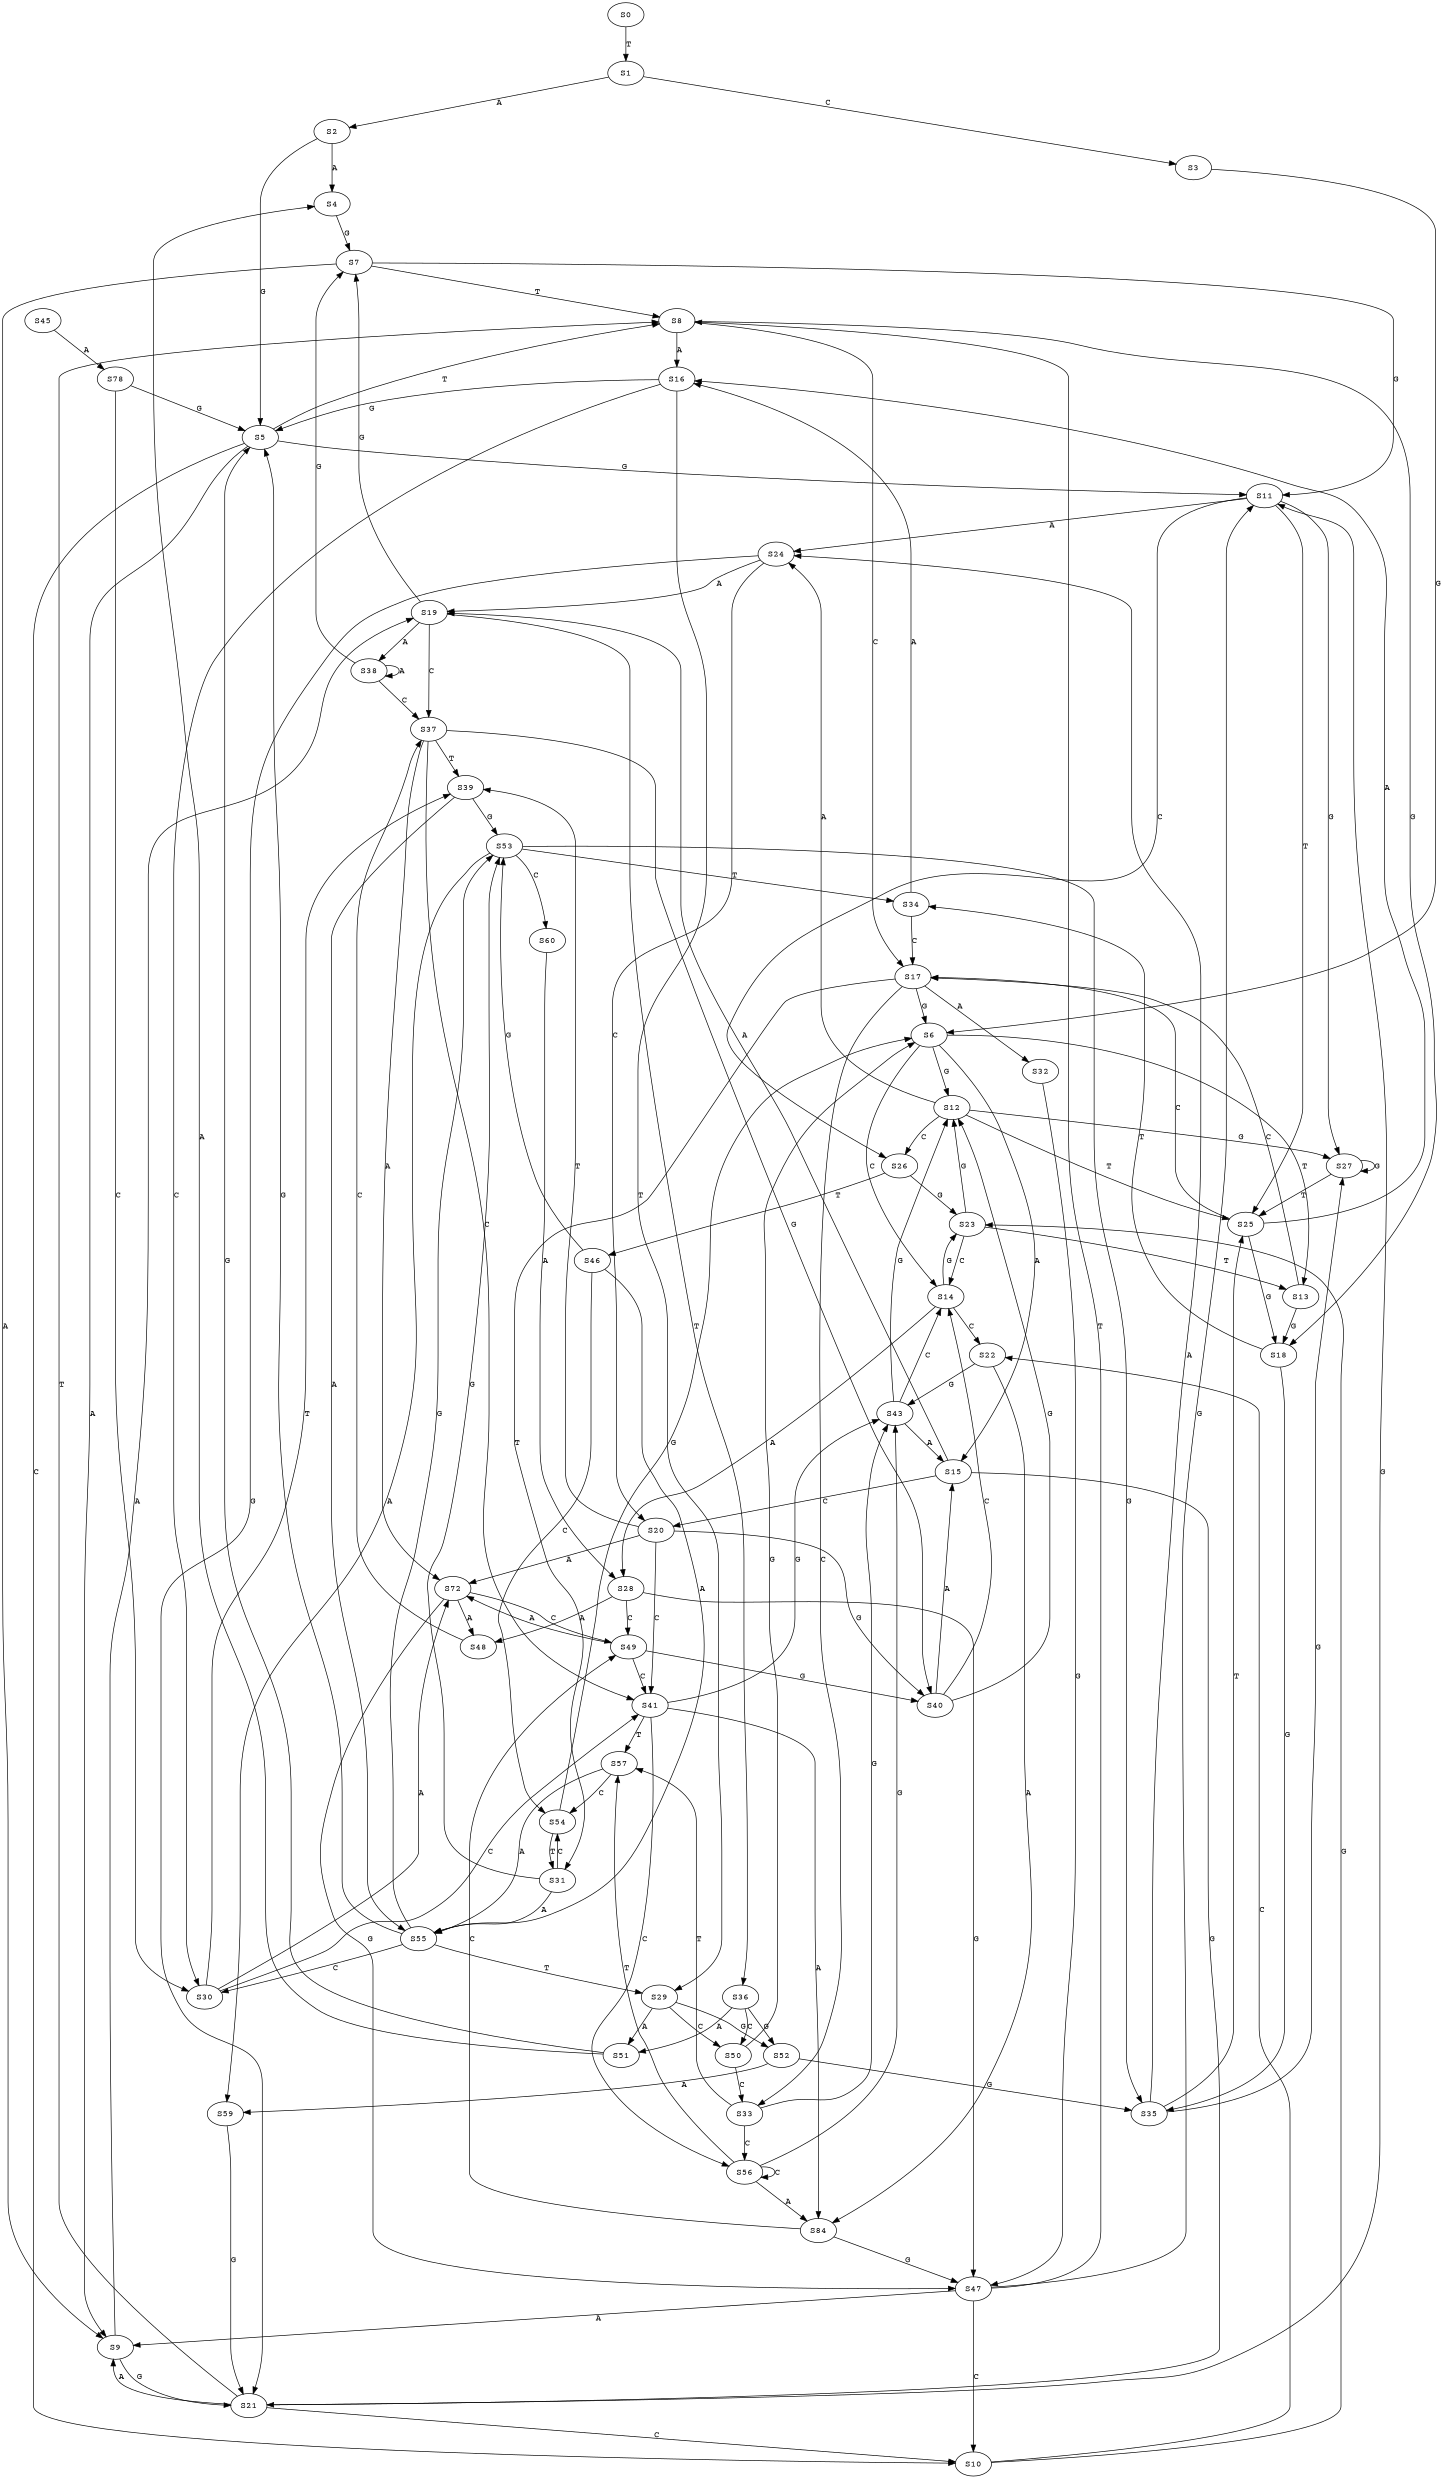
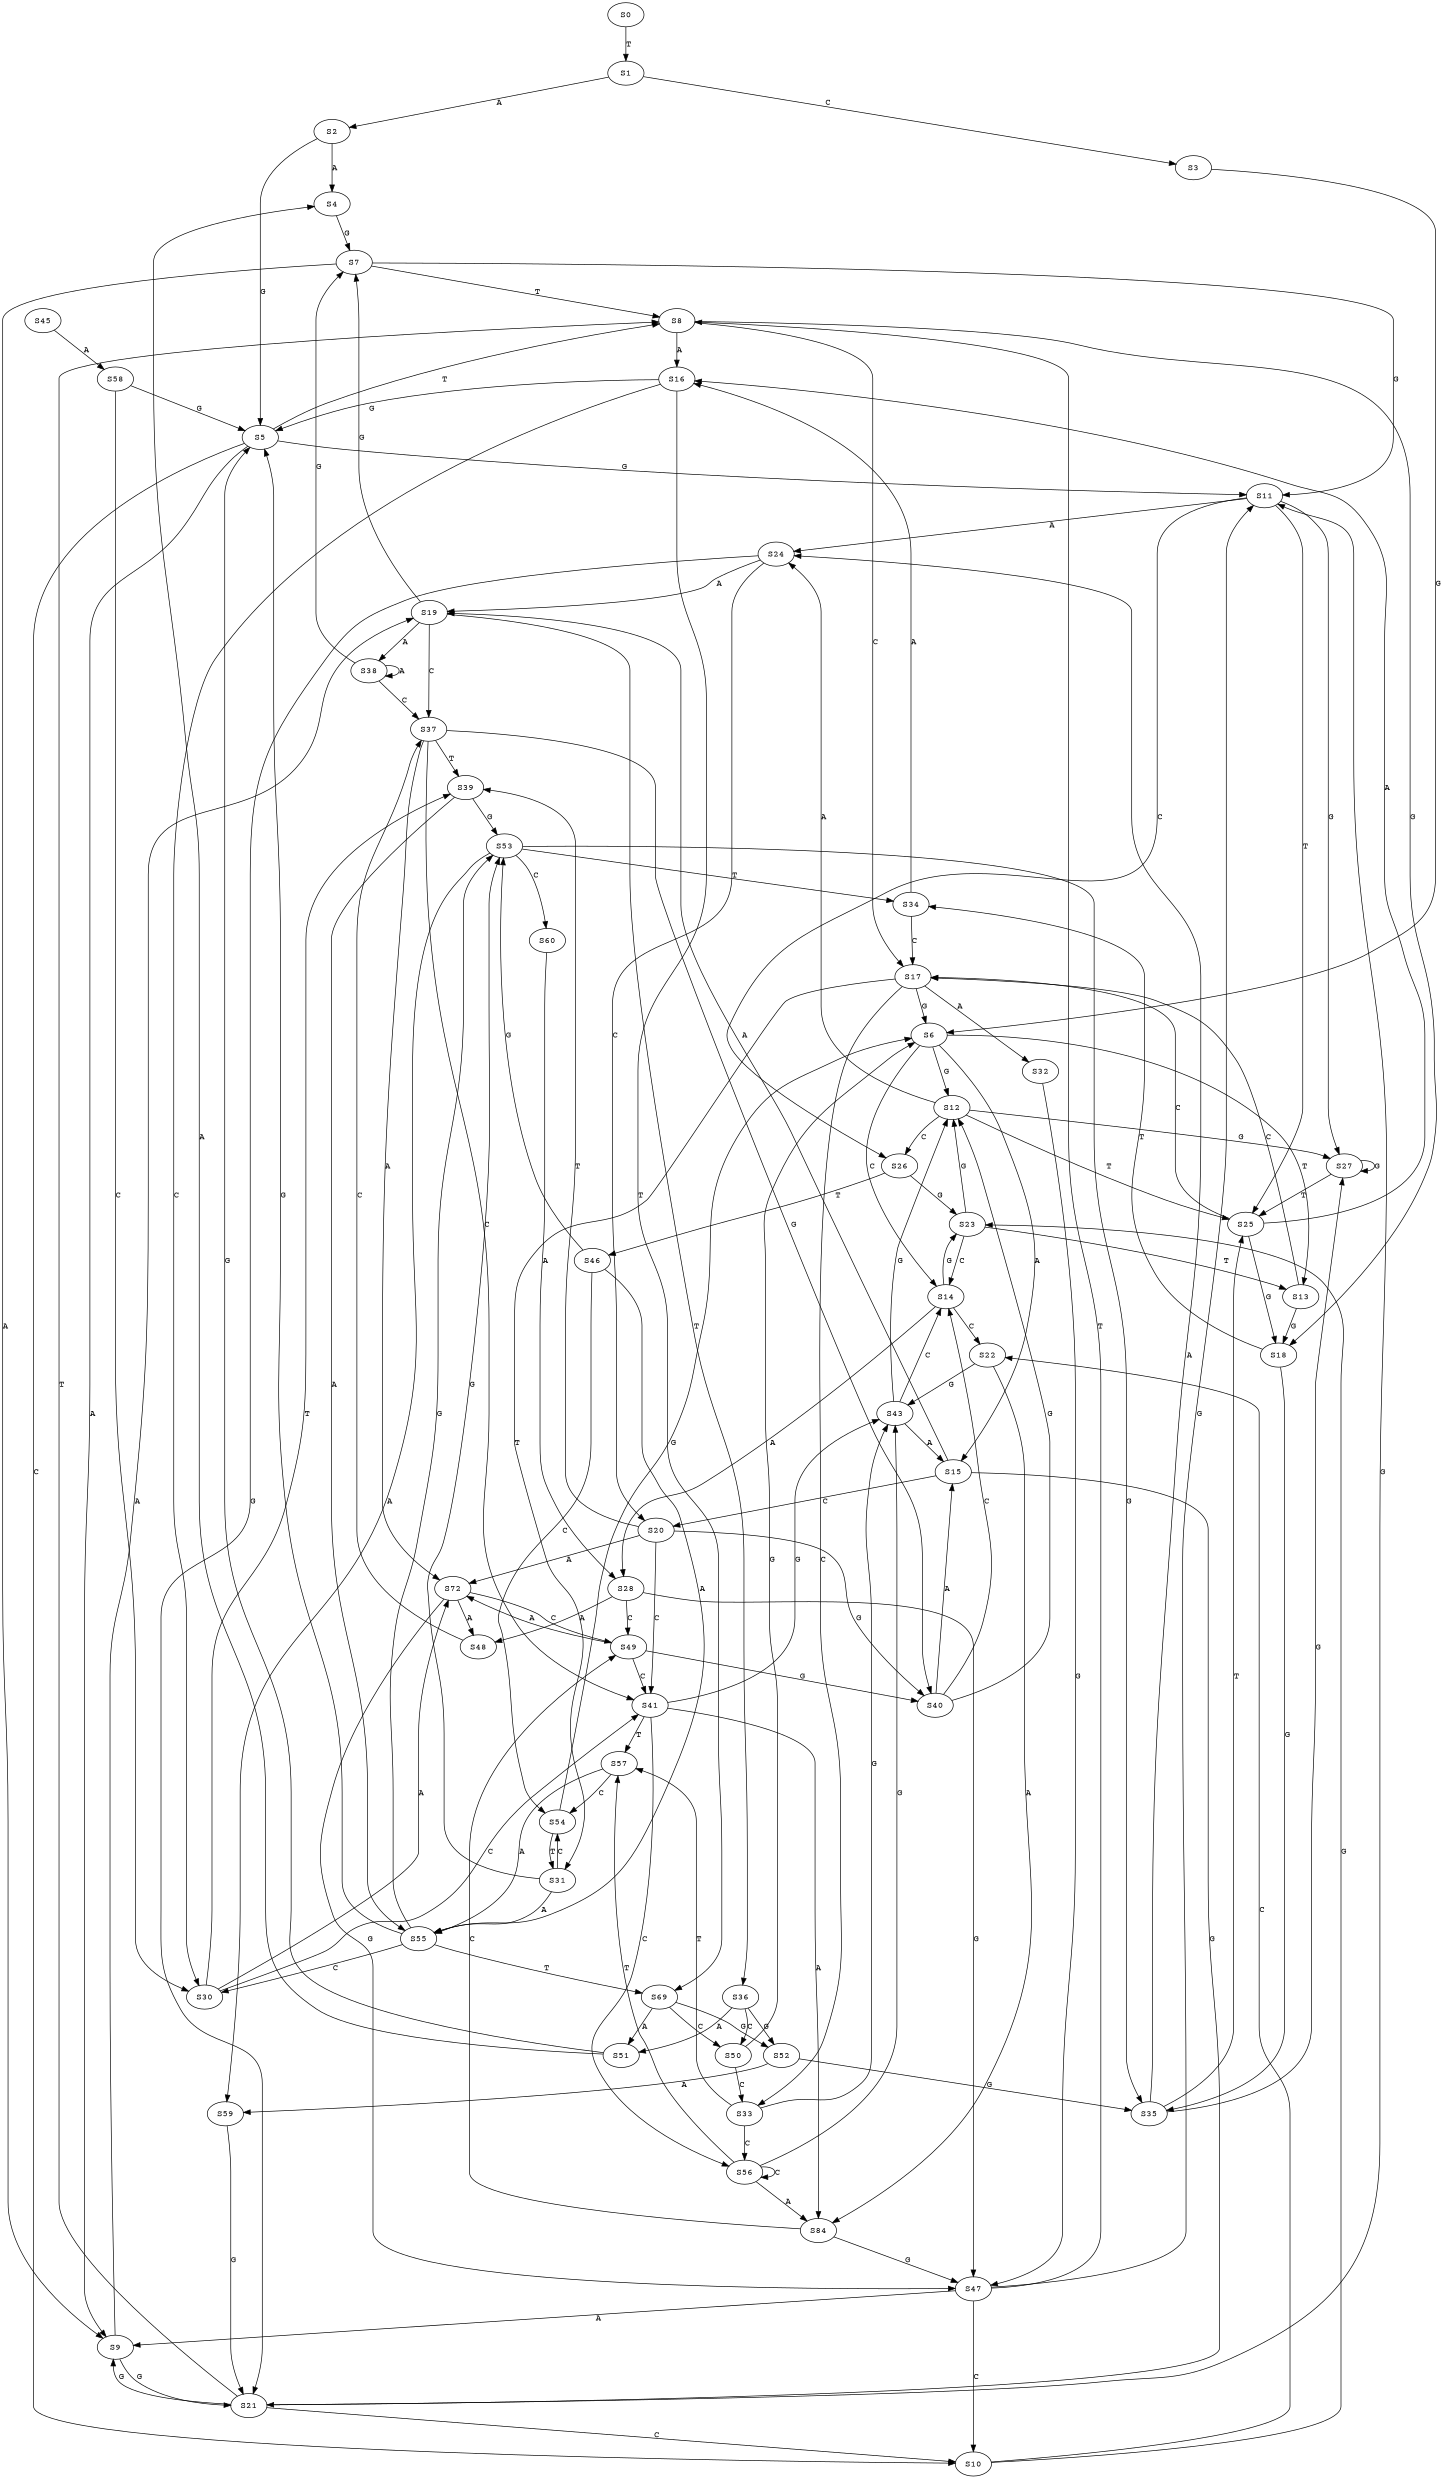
node "S78": label "S78" -> "S58"
node "S29": label "S29" -> "S69"
edge "S21" -> "S9": label "A" -> "G"
